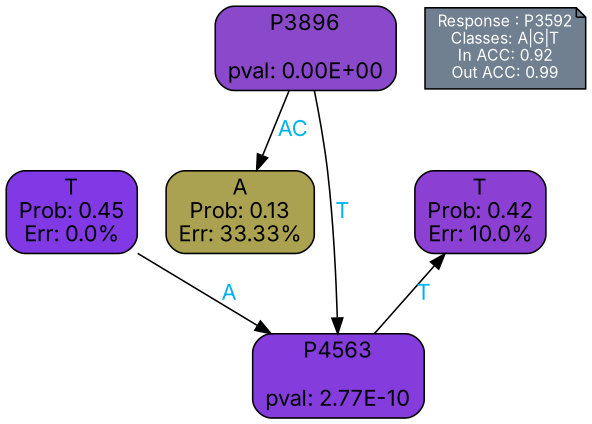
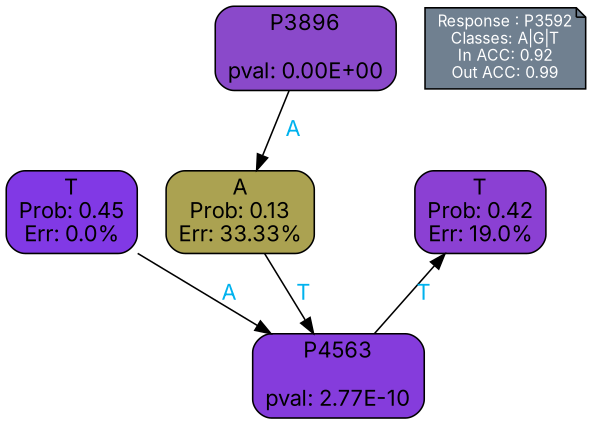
edge "P3896 pval: 0.00E+00" -> "A Prob: 0.13 Err: 33.33%": label "AC" -> "A"
edge "P3896 pval: 0.00E+00" -> "P4563 pval: 2.77E-10": now "A Prob: 0.13 Err: 33.33%" -> "P4563 pval: 2.77E-10"
node "T Prob: 0.42 Err: 10.0%": label "T Prob: 0.42 Err: 10.0%" -> "T Prob: 0.42 Err: 19.0%"
